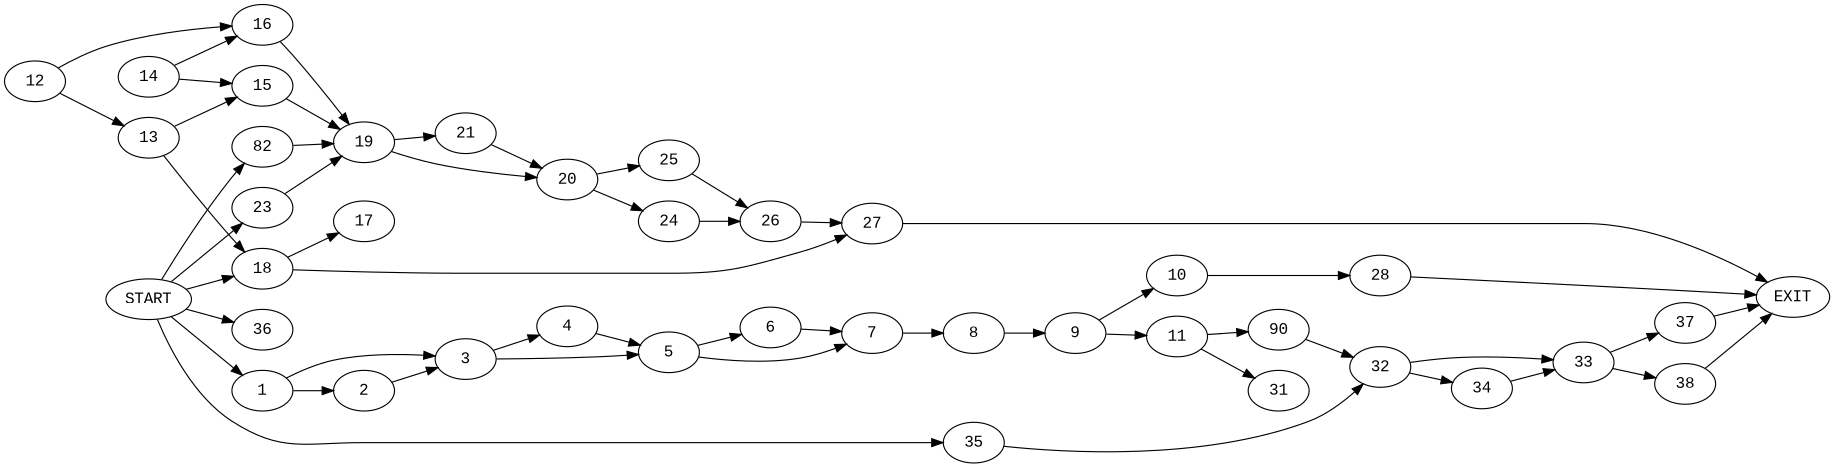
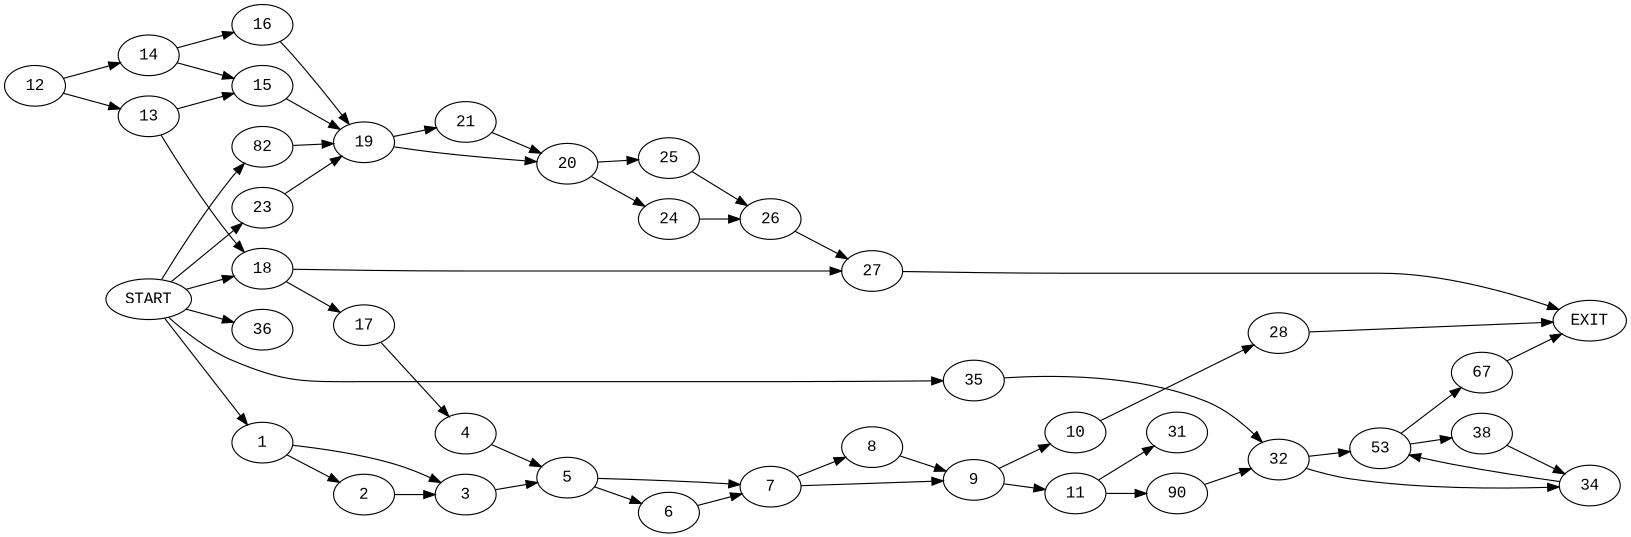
edge "12" -> "16": now "12" -> "14"
node "37": label "37" -> "67"
edge "3" -> "4": now "17" -> "4"
edge "38" -> "EXIT": now "38" -> "34"
node "33": label "33" -> "53"
edge "7" -> "9": added
